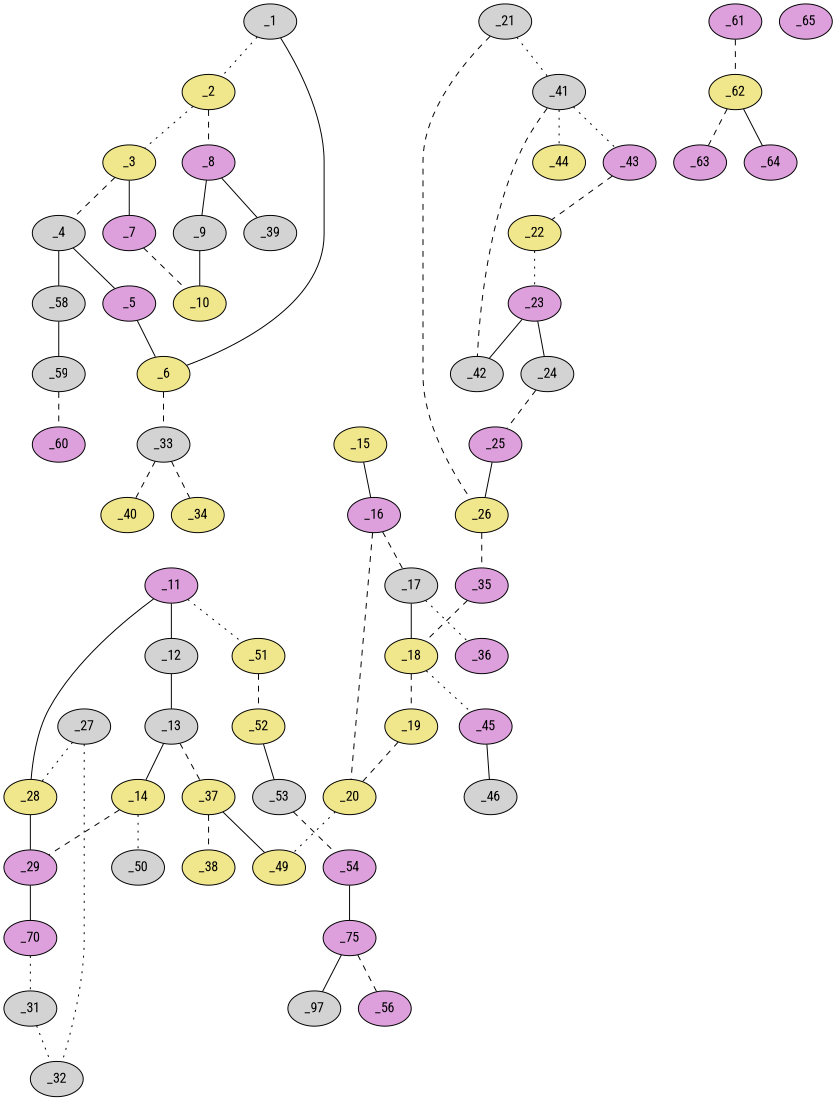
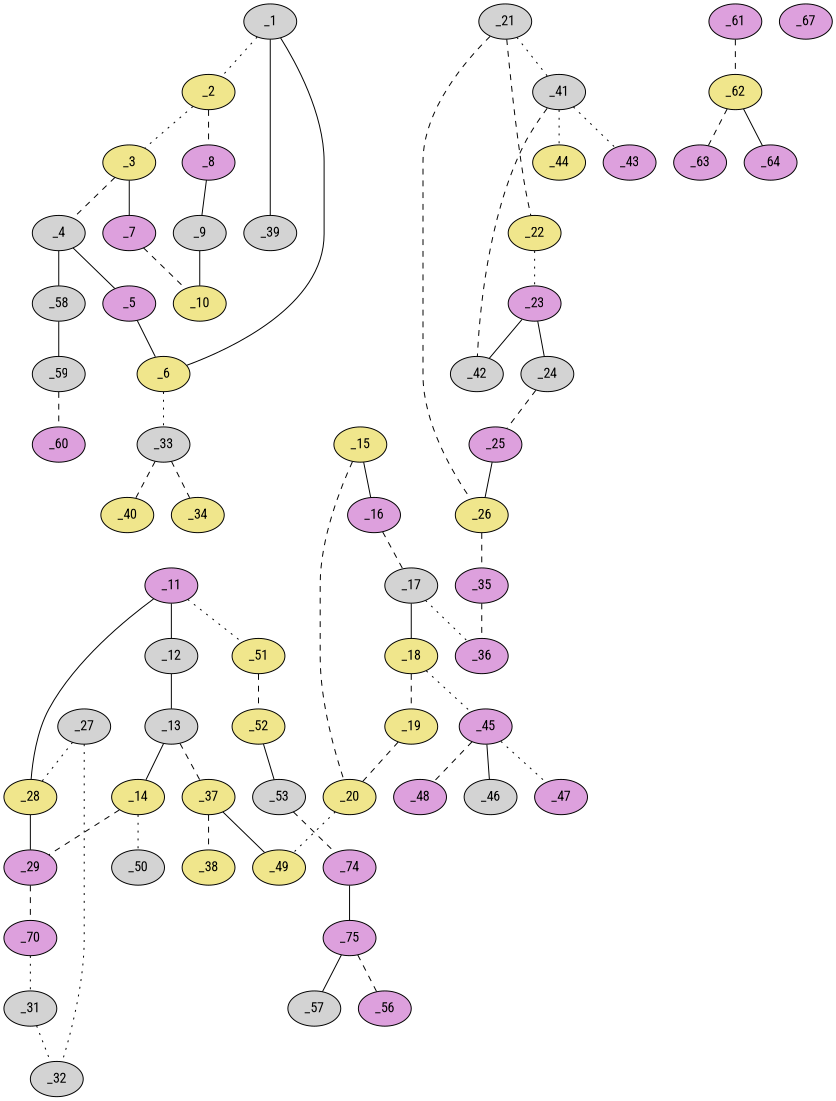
node "_65": label "_65" -> "_67"
edge "_8" -- "_39": now "_1" -- "_39"
edge "_43" -- "_22": now "_21" -- "_22"
edge "_6" -- "_33": style dashed -> dotted
edge "_35" -- "_18": now "_35" -- "_36"
edge "_16" -- "_20": now "_15" -- "_20"
node "_48": added
node "_47": added
node "_54": label "_54" -> "_74"
edge "_29" -- "_70": style solid -> dashed
node "_97": label "_97" -> "_57"
